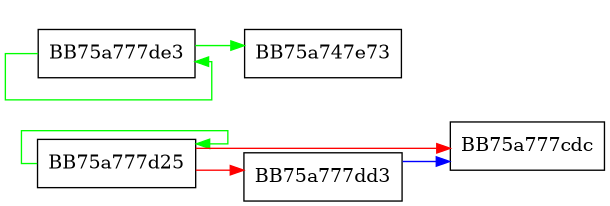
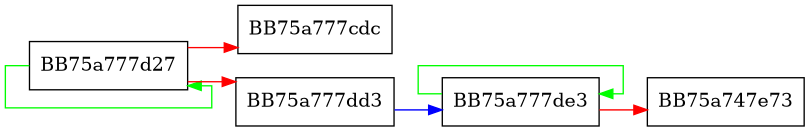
edge "BB75a777de3" -> "BB75a747e73": color green -> red
edge "BB75a777dd3" -> "BB75a777cdc": now "BB75a777dd3" -> "BB75a777de3"
node "BB75a777d25": label "BB75a777d25" -> "BB75a777d27"
